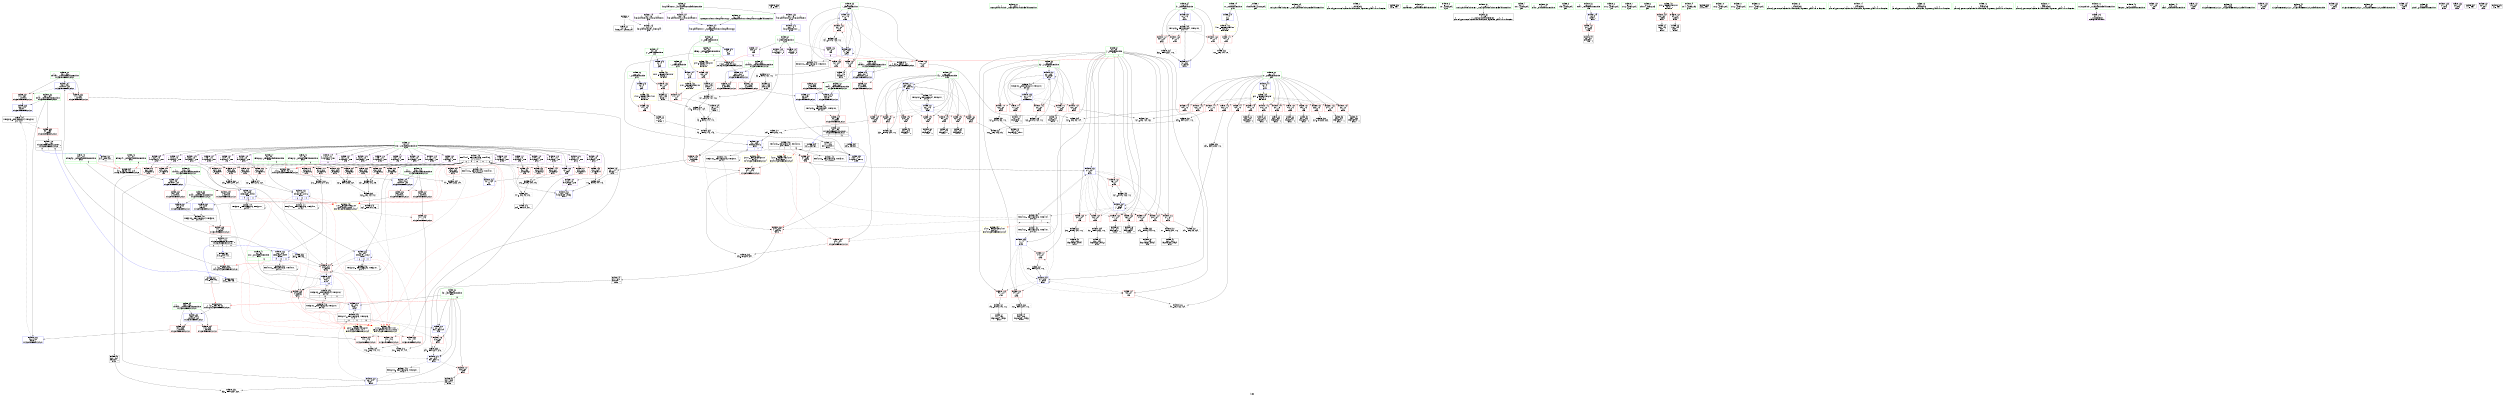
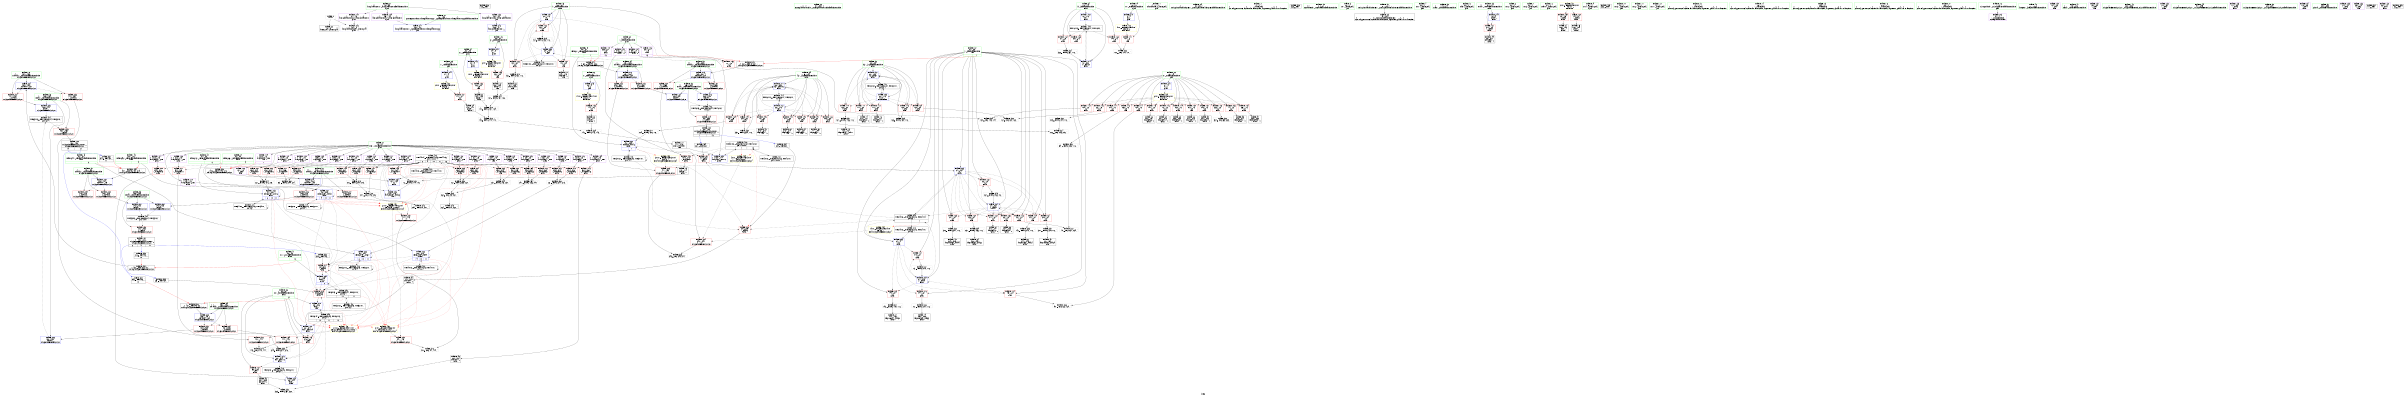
edge "NodeID: 208" -> "NodeID: 266": now "NodeID: 354" -> "NodeID: 266"
